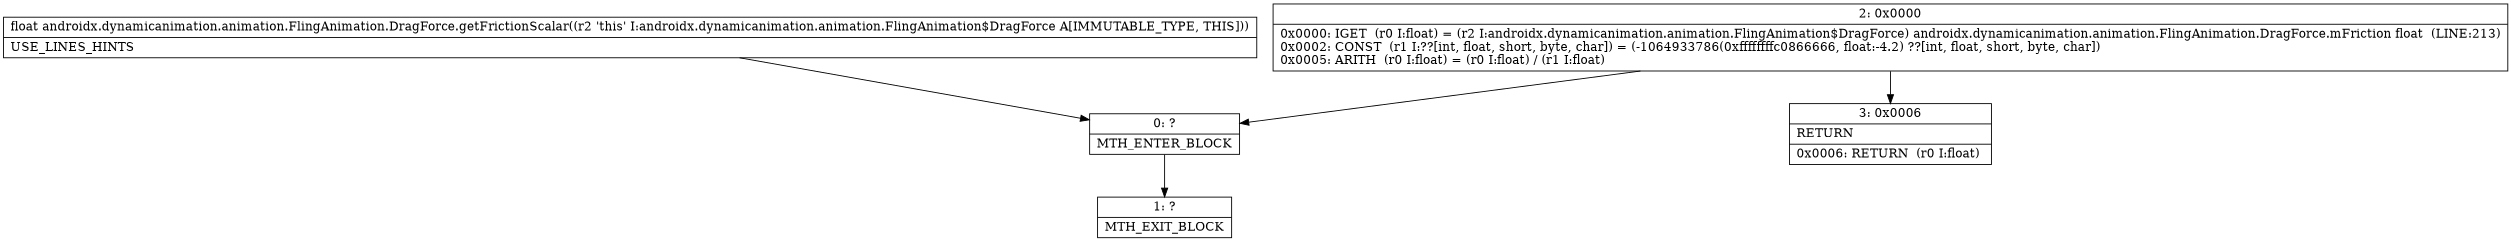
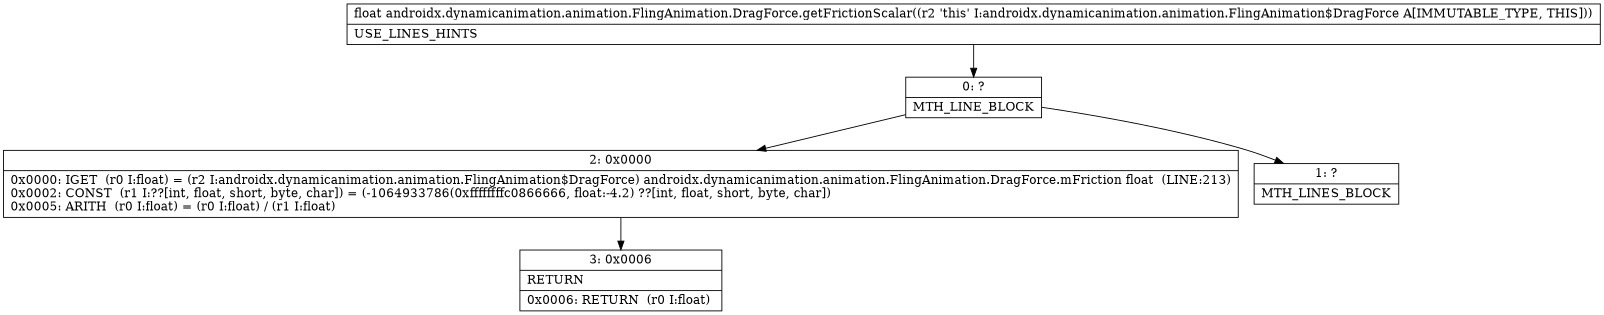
edge "2: 0x0000" -> "0: ?": reversed
node "0: ?": text "MTH_ENTER_BLOCK" -> "MTH_LINE_BLOCK"
node "1: ?": text "MTH_EXIT_BLOCK" -> "MTH_LINES_BLOCK"
